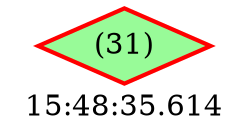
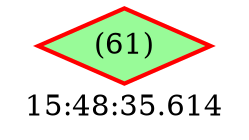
node "(31)": label "(31)" -> "(61)"
